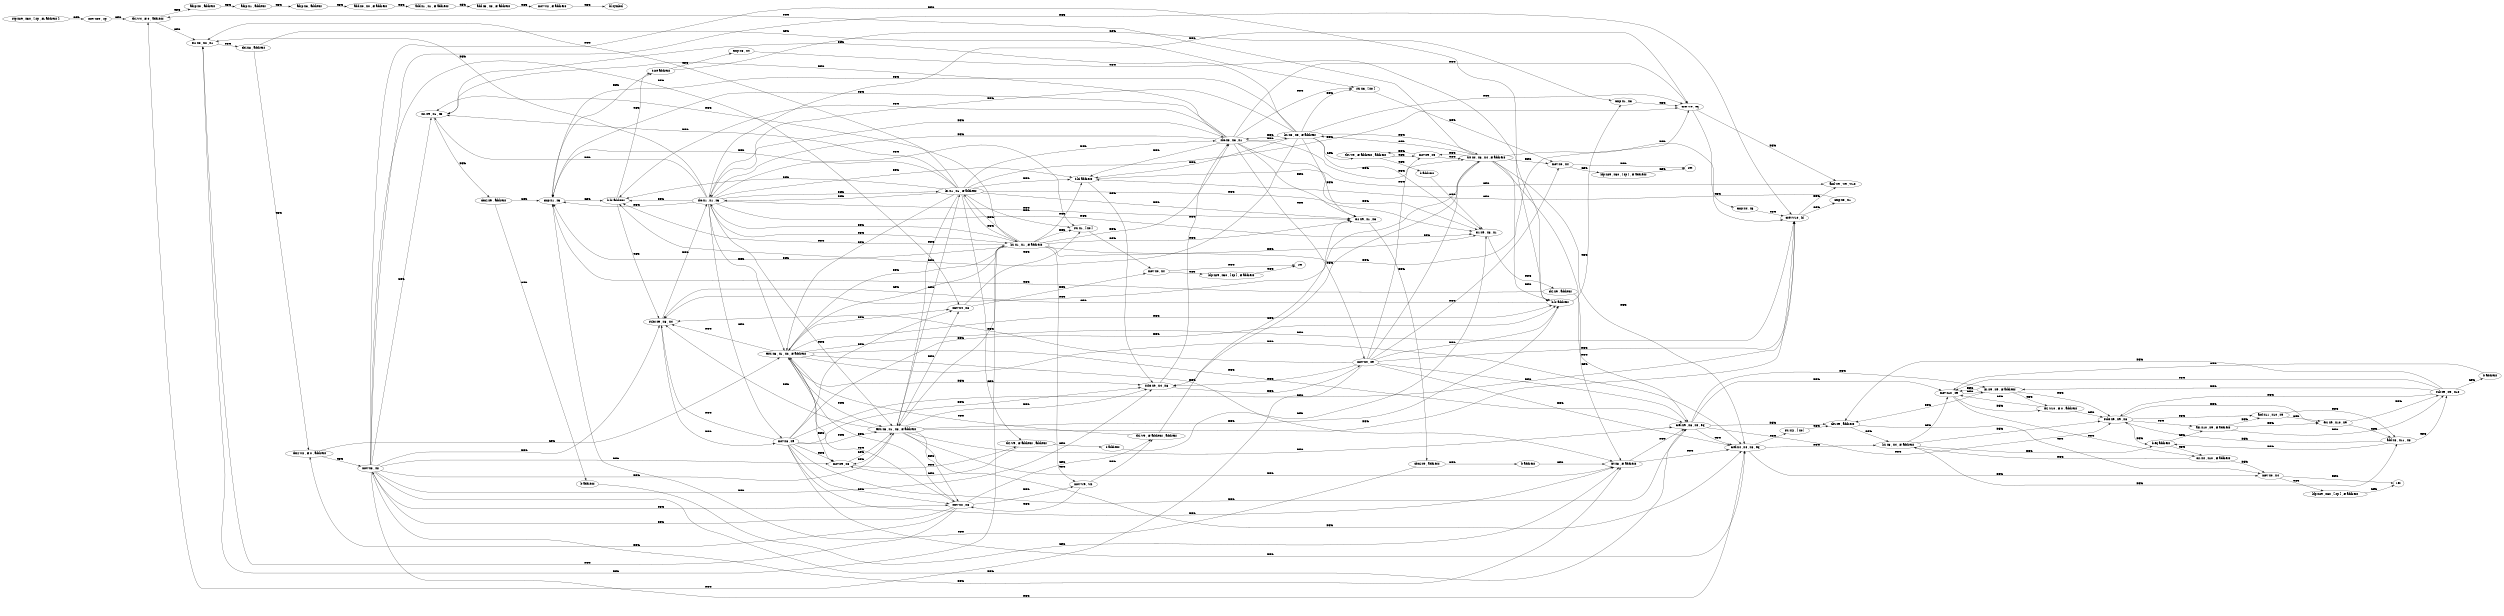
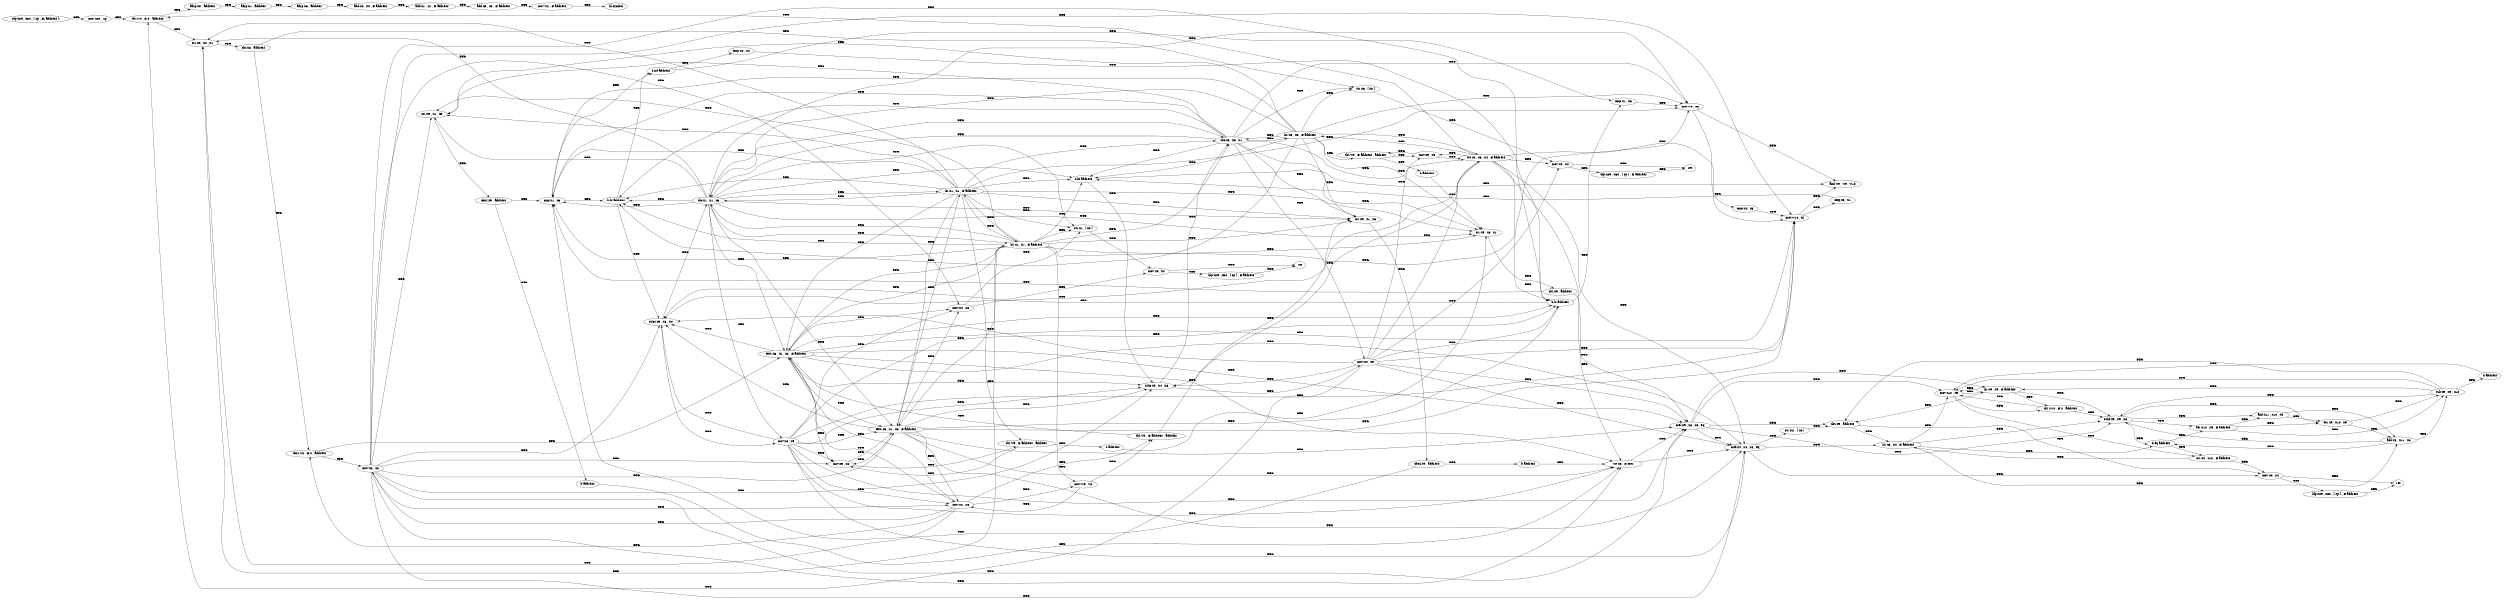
node "tst x8 , # address": label "tst x8 , # address" -> "tst x8 , # extr"
